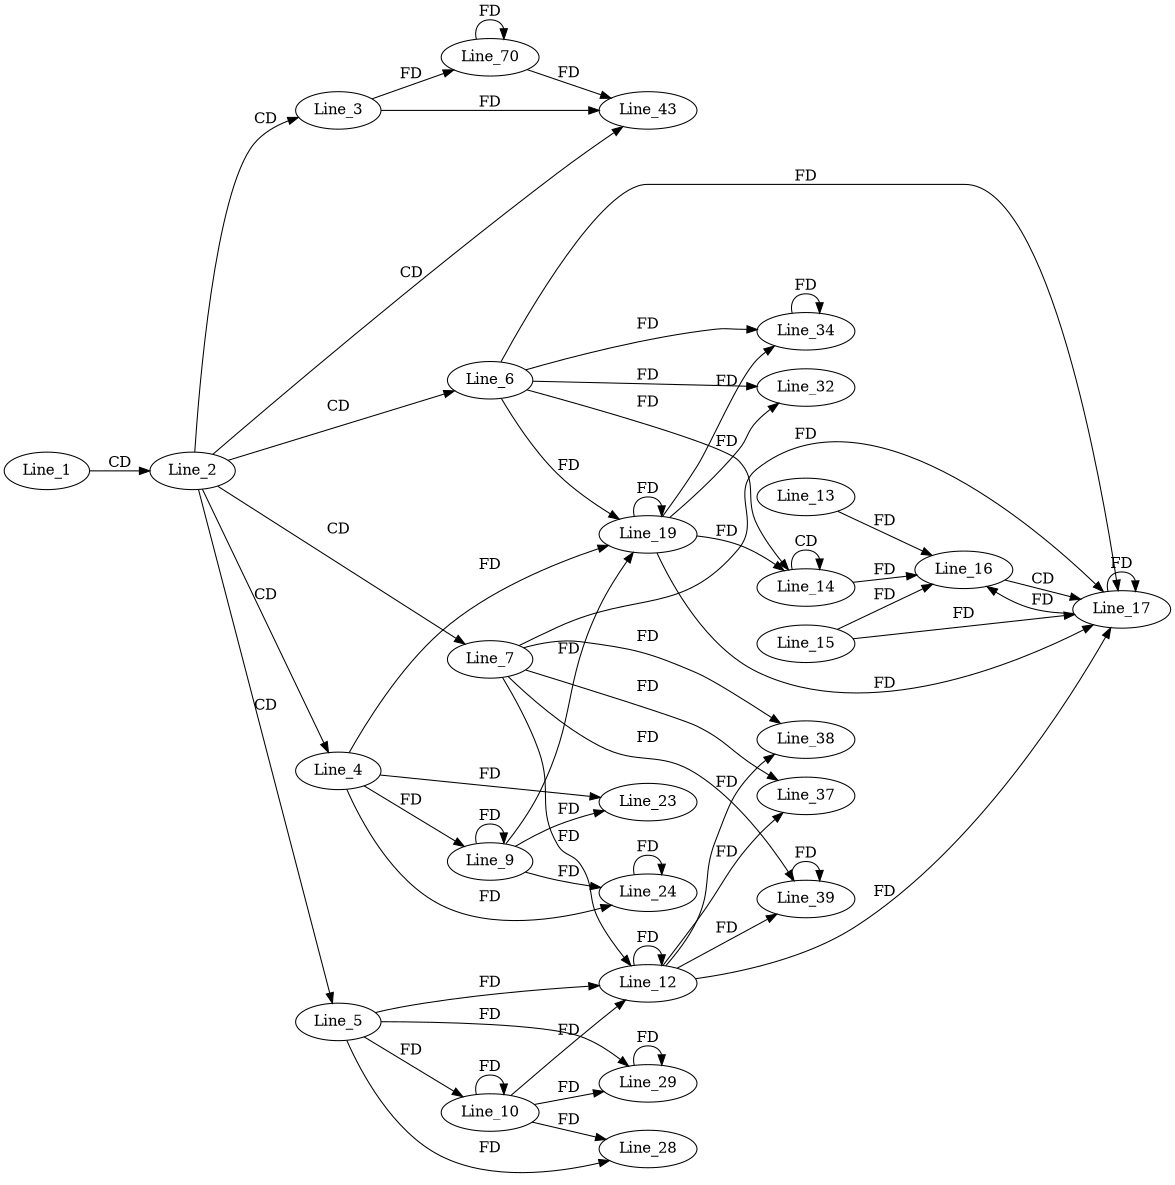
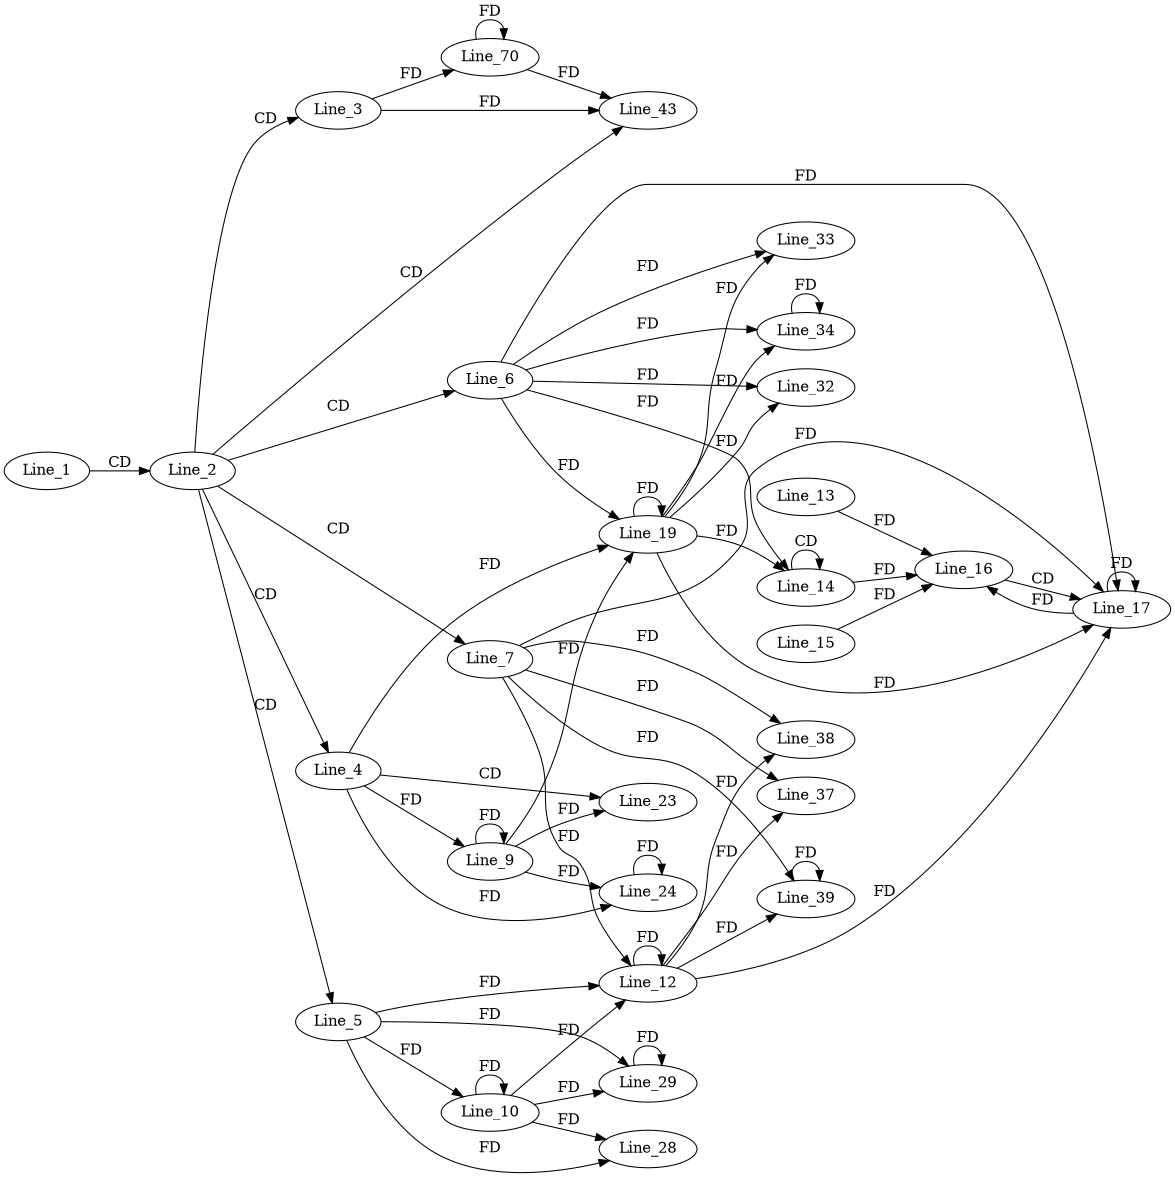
node "Line_33": added
edge "Line_15" -> "Line_17": removed, label "FD"
edge "Line_4" -> "Line_23": label "FD" -> "CD"
